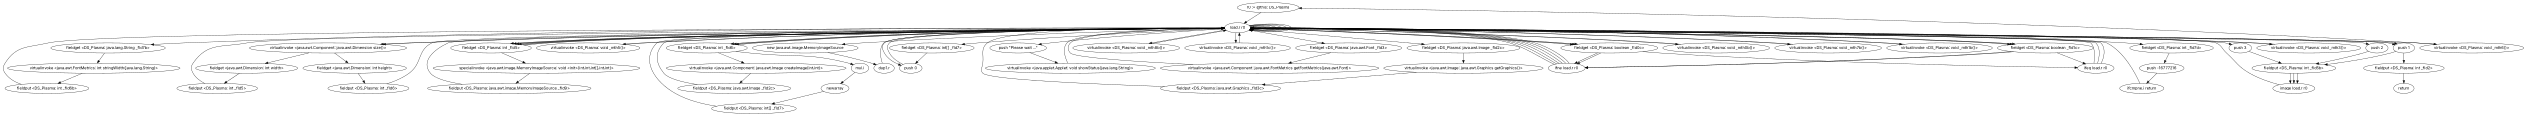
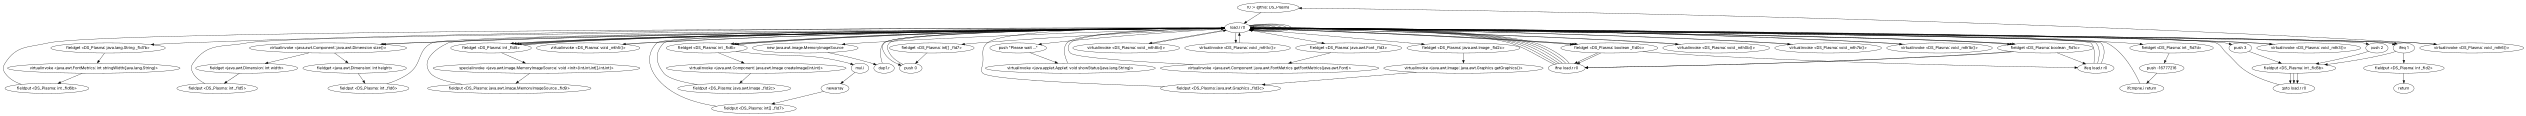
node "push 1": label "push 1" -> "ifeq 1"
node "image load.r r0": label "image load.r r0" -> "goto load.r r0"
